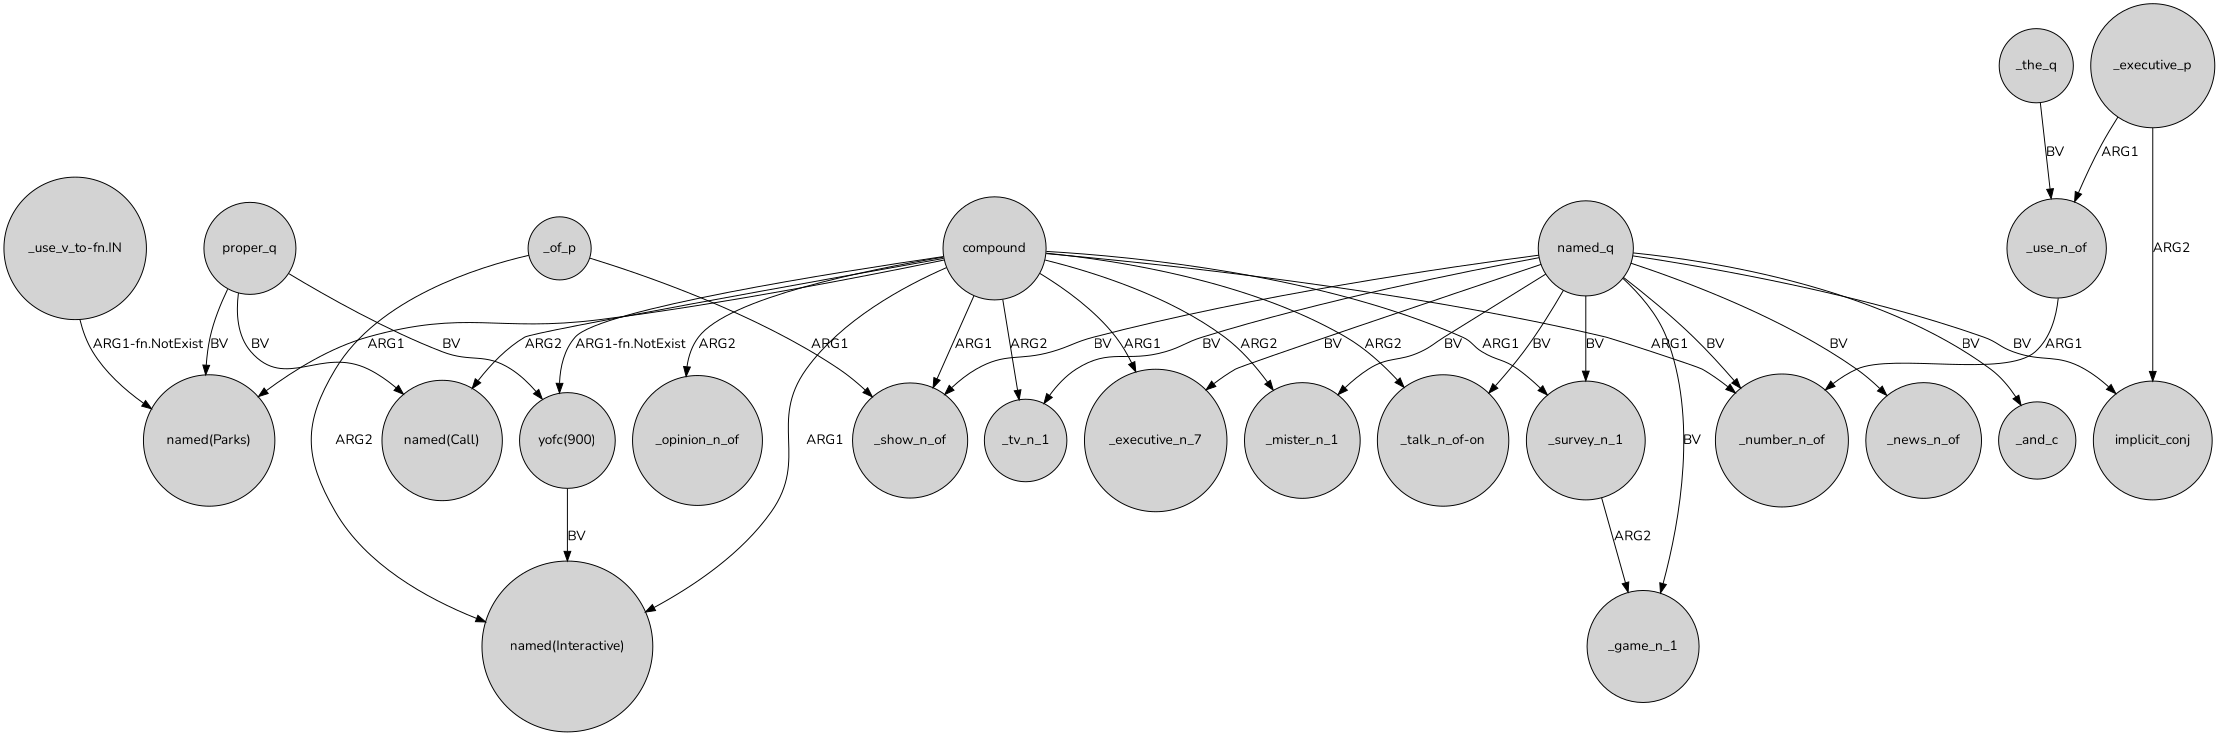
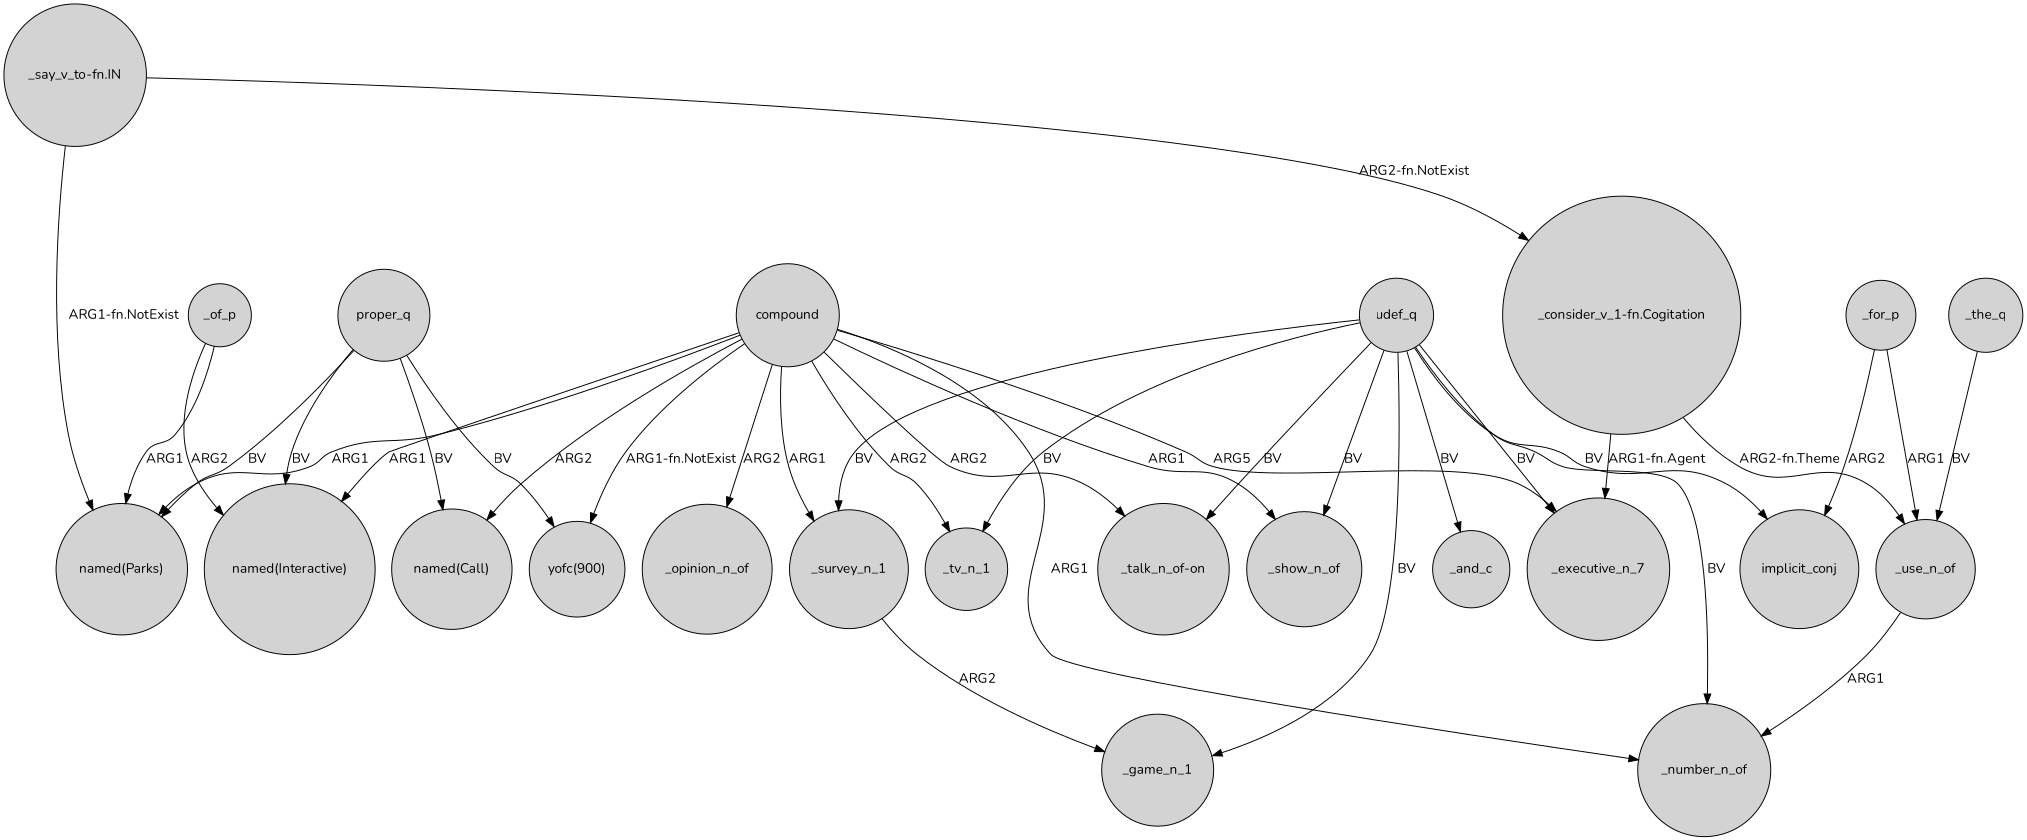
node "_executive_p": label "_executive_p" -> "_for_p"
node "_use_v_to-fn.IN": label "_use_v_to-fn.IN" -> "_say_v_to-fn.IN"
node "named_q": label "named_q" -> "udef_q"
edge "_of_p" -> "_show_n_of": now "_of_p" -> "named(Parks)"
node "_consider_v_1-fn.Cogitation": added
edge "compound" -> "_executive_n_7": label "ARG1" -> "ARG5"
node "_mister_n_1": removed
node "_news_n_of": removed
edge "yofc(900)" -> "named(Interactive)": now "proper_q" -> "named(Interactive)"
